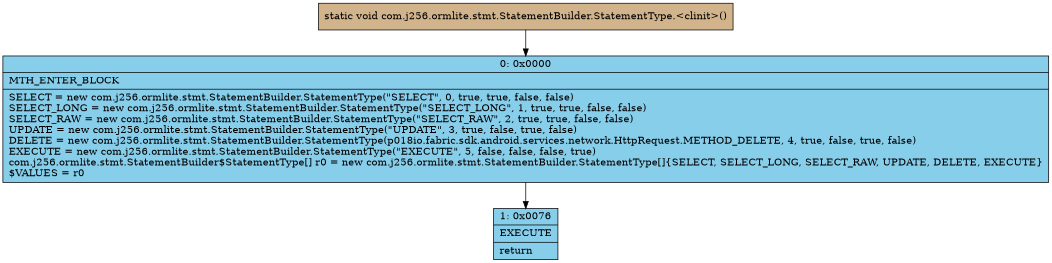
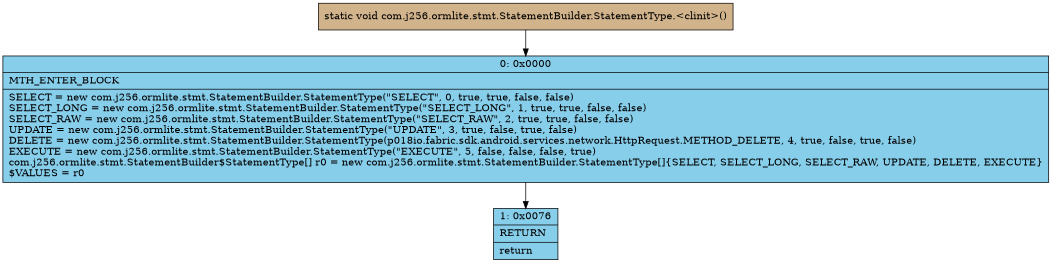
node "1: 0x0076": text "EXECUTE" -> "RETURN"
